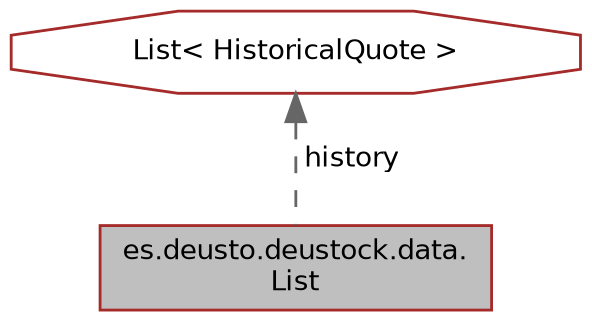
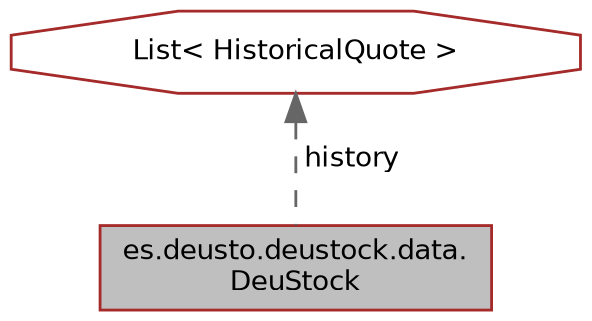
node "es.deusto.deustock.data. List": label "es.deusto.deustock.data. List" -> "es.deusto.deustock.data. DeuStock"
